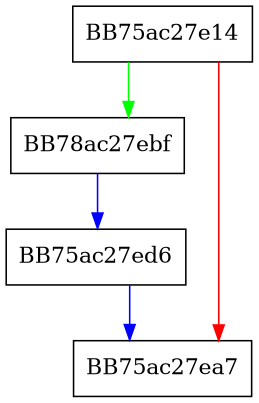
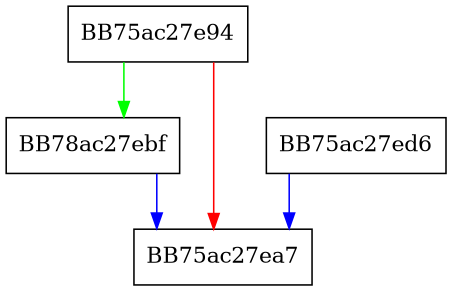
node "BB75ac27e14": label "BB75ac27e14" -> "BB75ac27e94"
edge "BB78ac27ebf" -> "BB75ac27ed6": now "BB78ac27ebf" -> "BB75ac27ea7"
